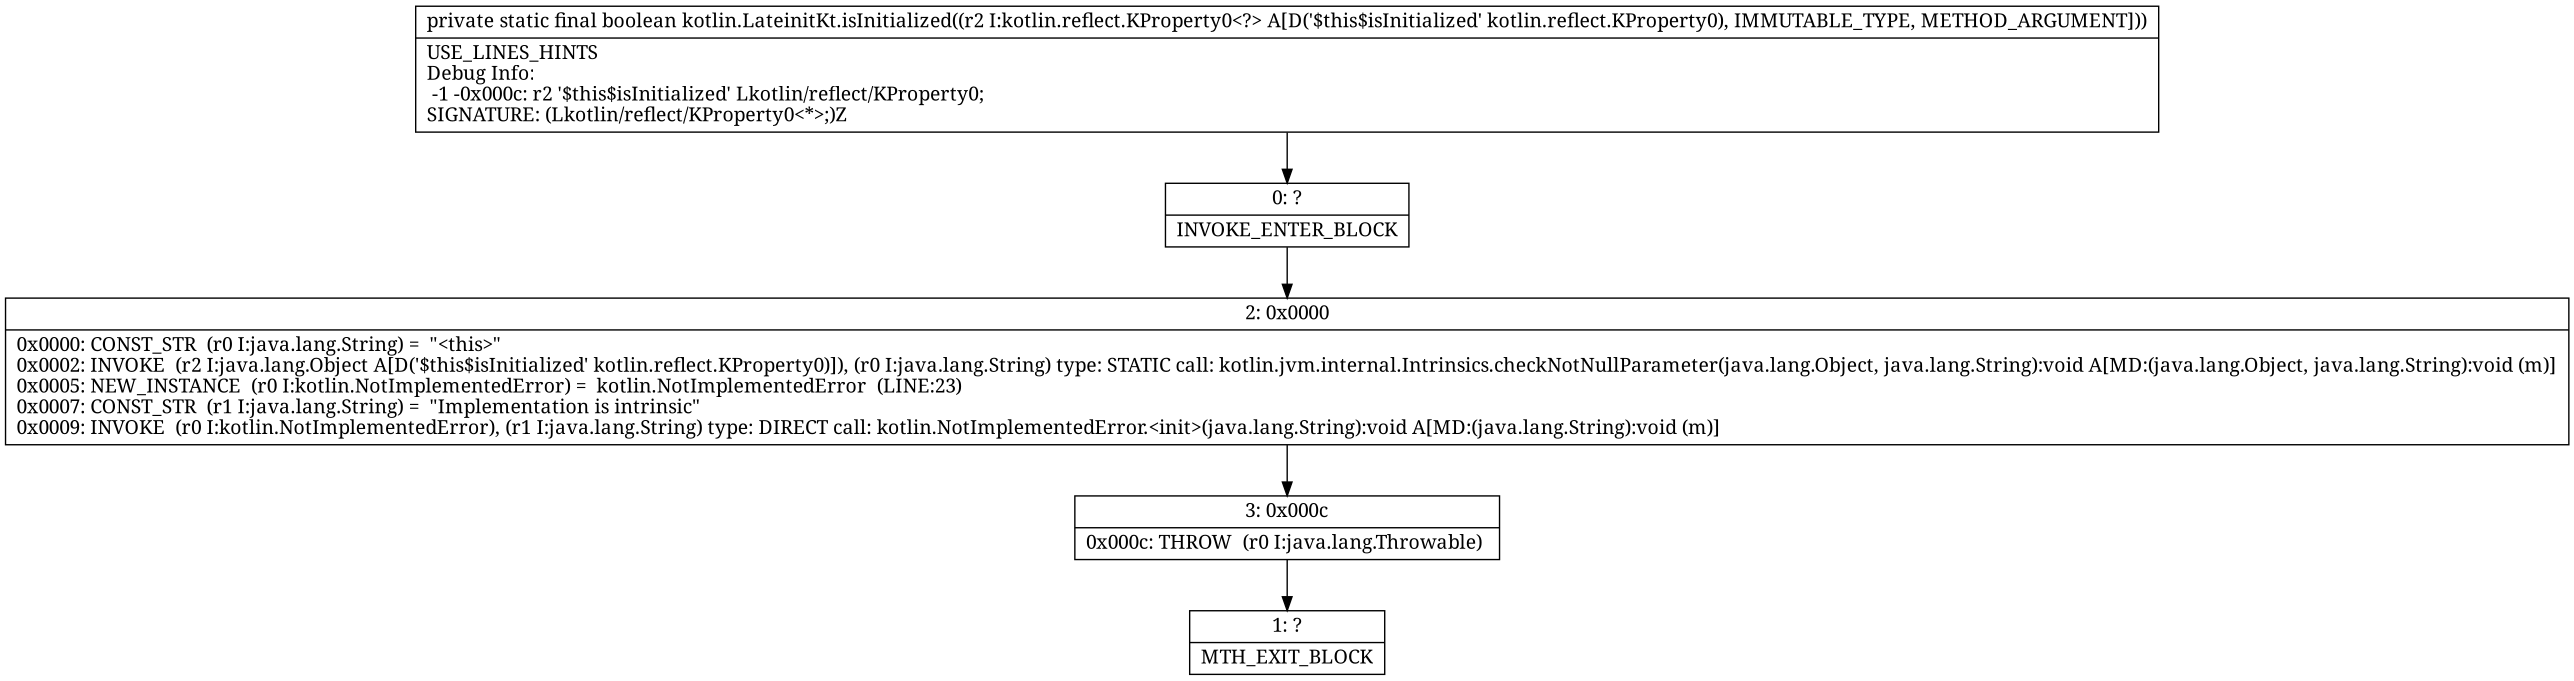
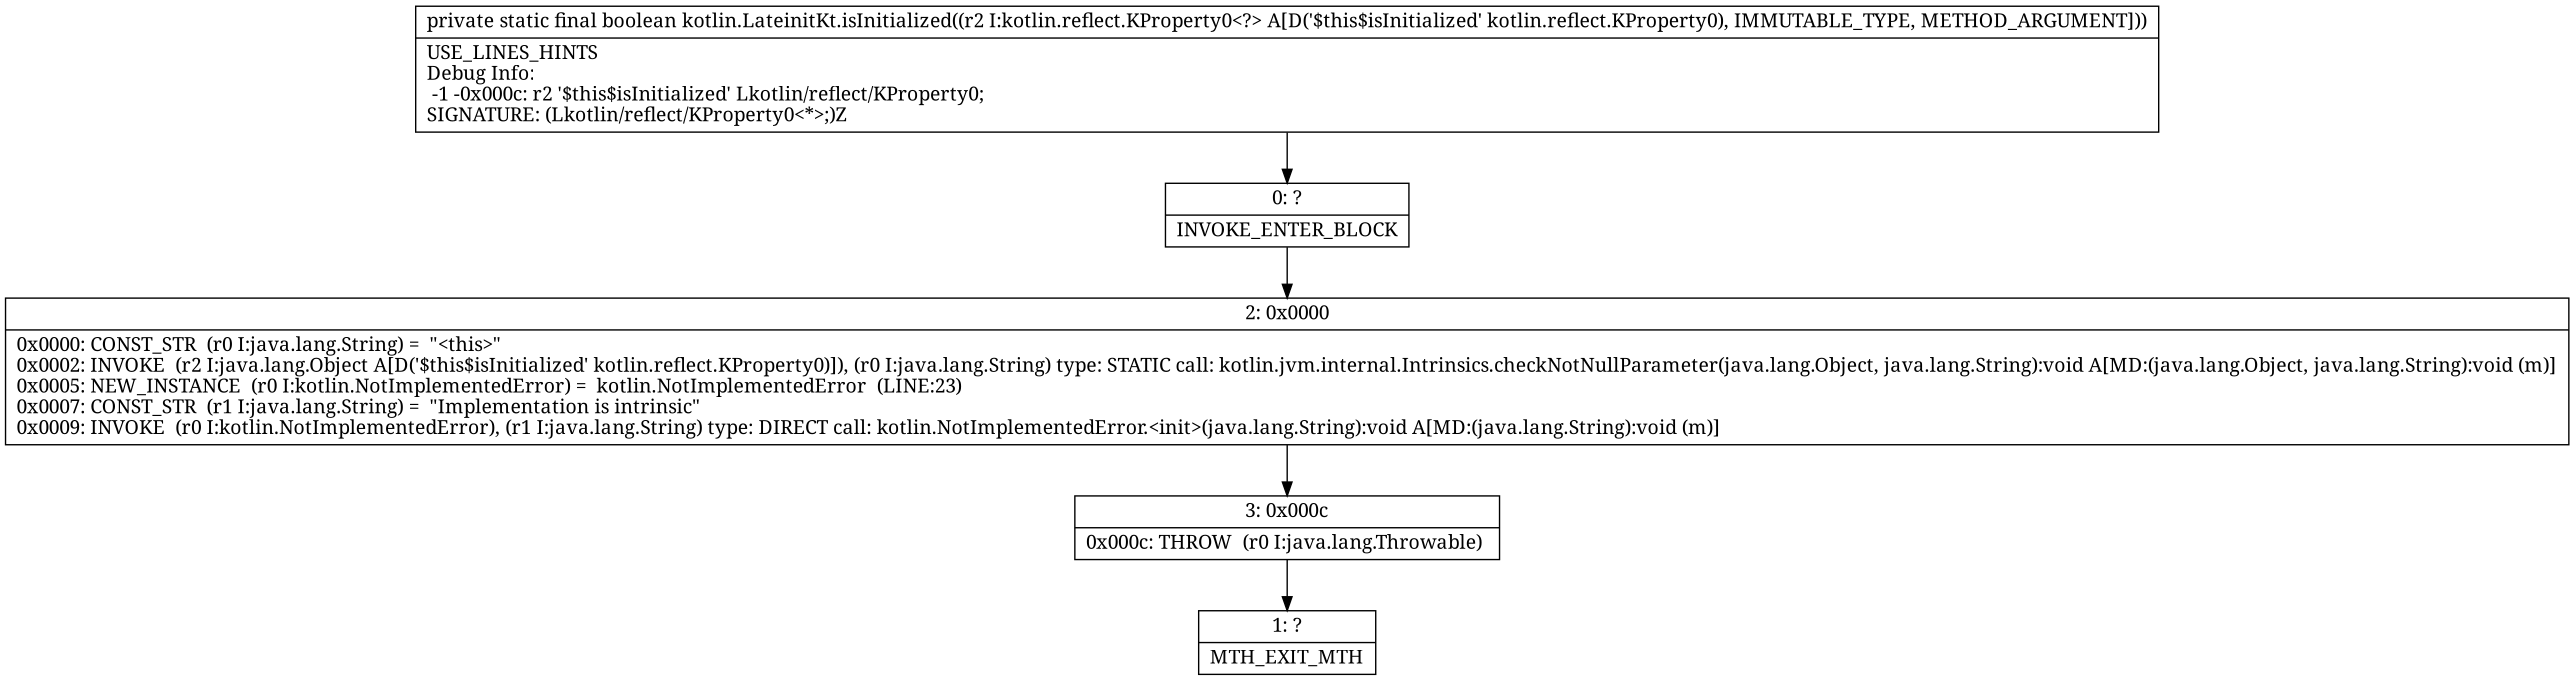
node "1: ?": text "MTH_EXIT_BLOCK" -> "MTH_EXIT_MTH"
